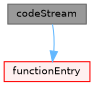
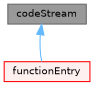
edge "codeStream" -> "functionEntry": reversed
